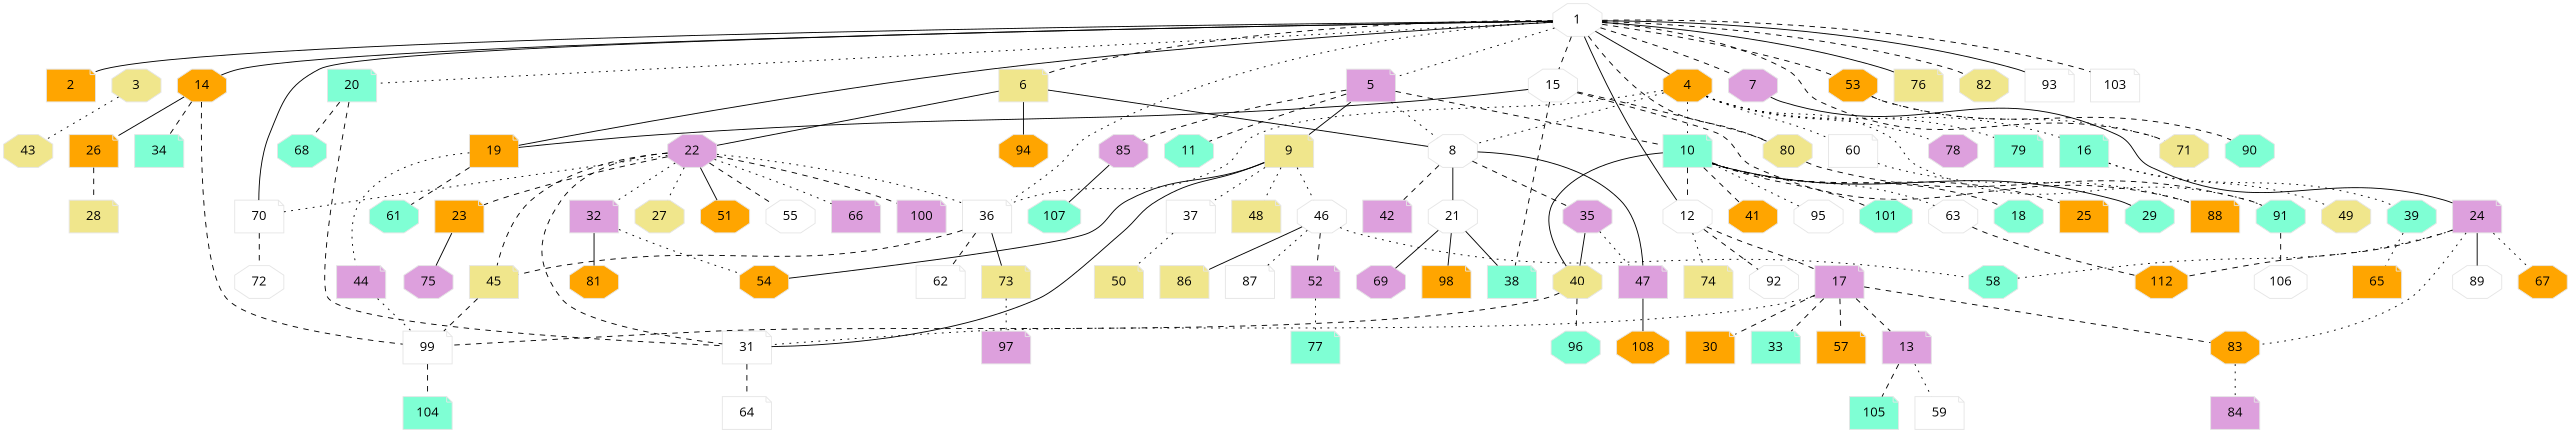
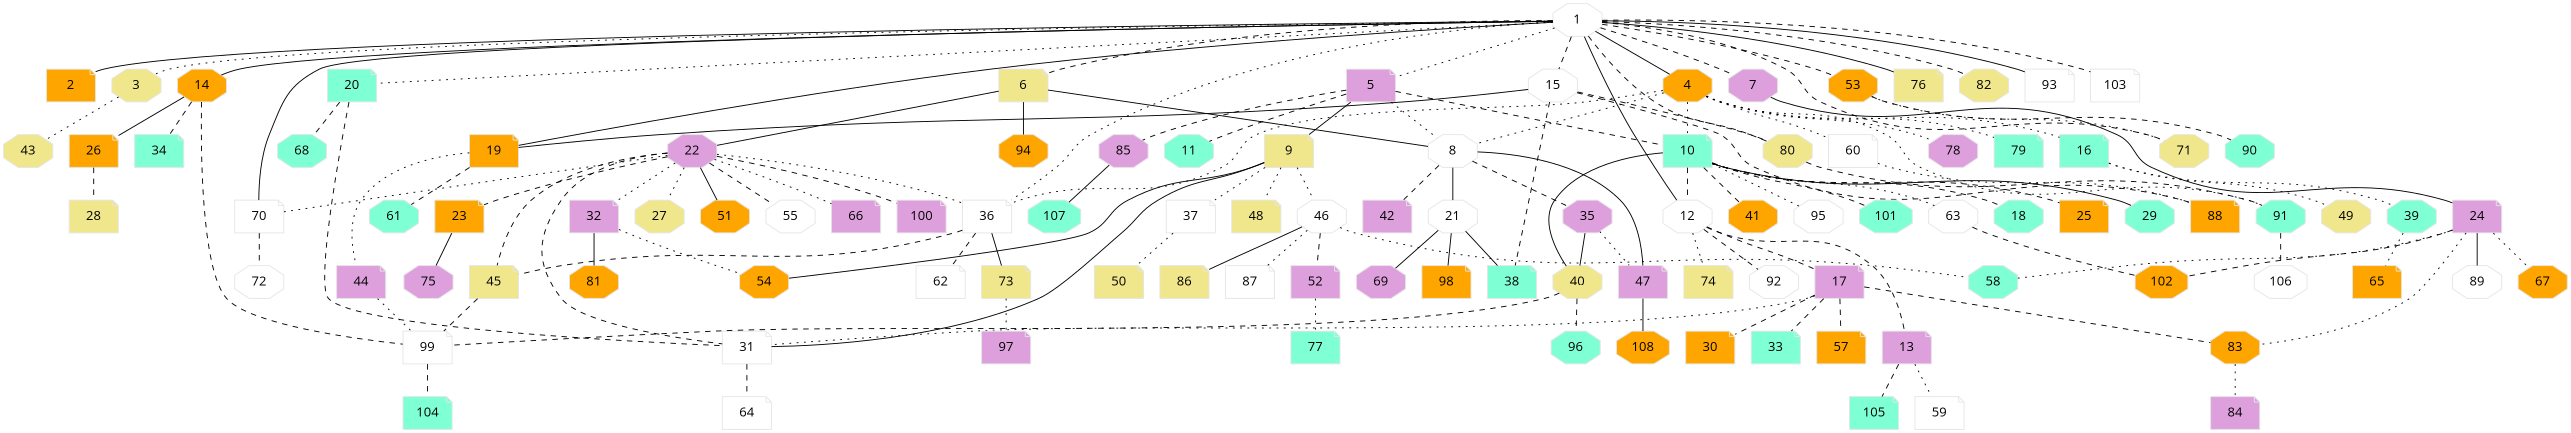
edge "1" -- "3": added
node "112": label "112" -> "102"
edge "17" -- "13": now "12" -- "13"
